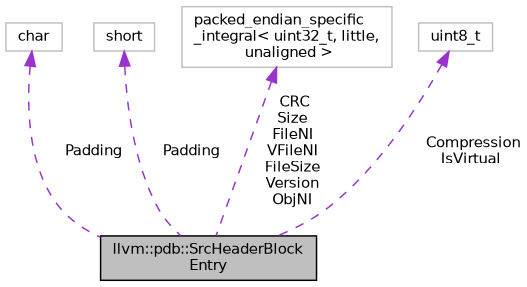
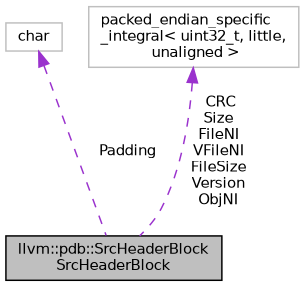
node "short": removed
node "uint8_t": removed
node "llvm::pdb::SrcHeaderBlock Entry": label "llvm::pdb::SrcHeaderBlock Entry" -> "llvm::pdb::SrcHeaderBlock SrcHeaderBlock"
